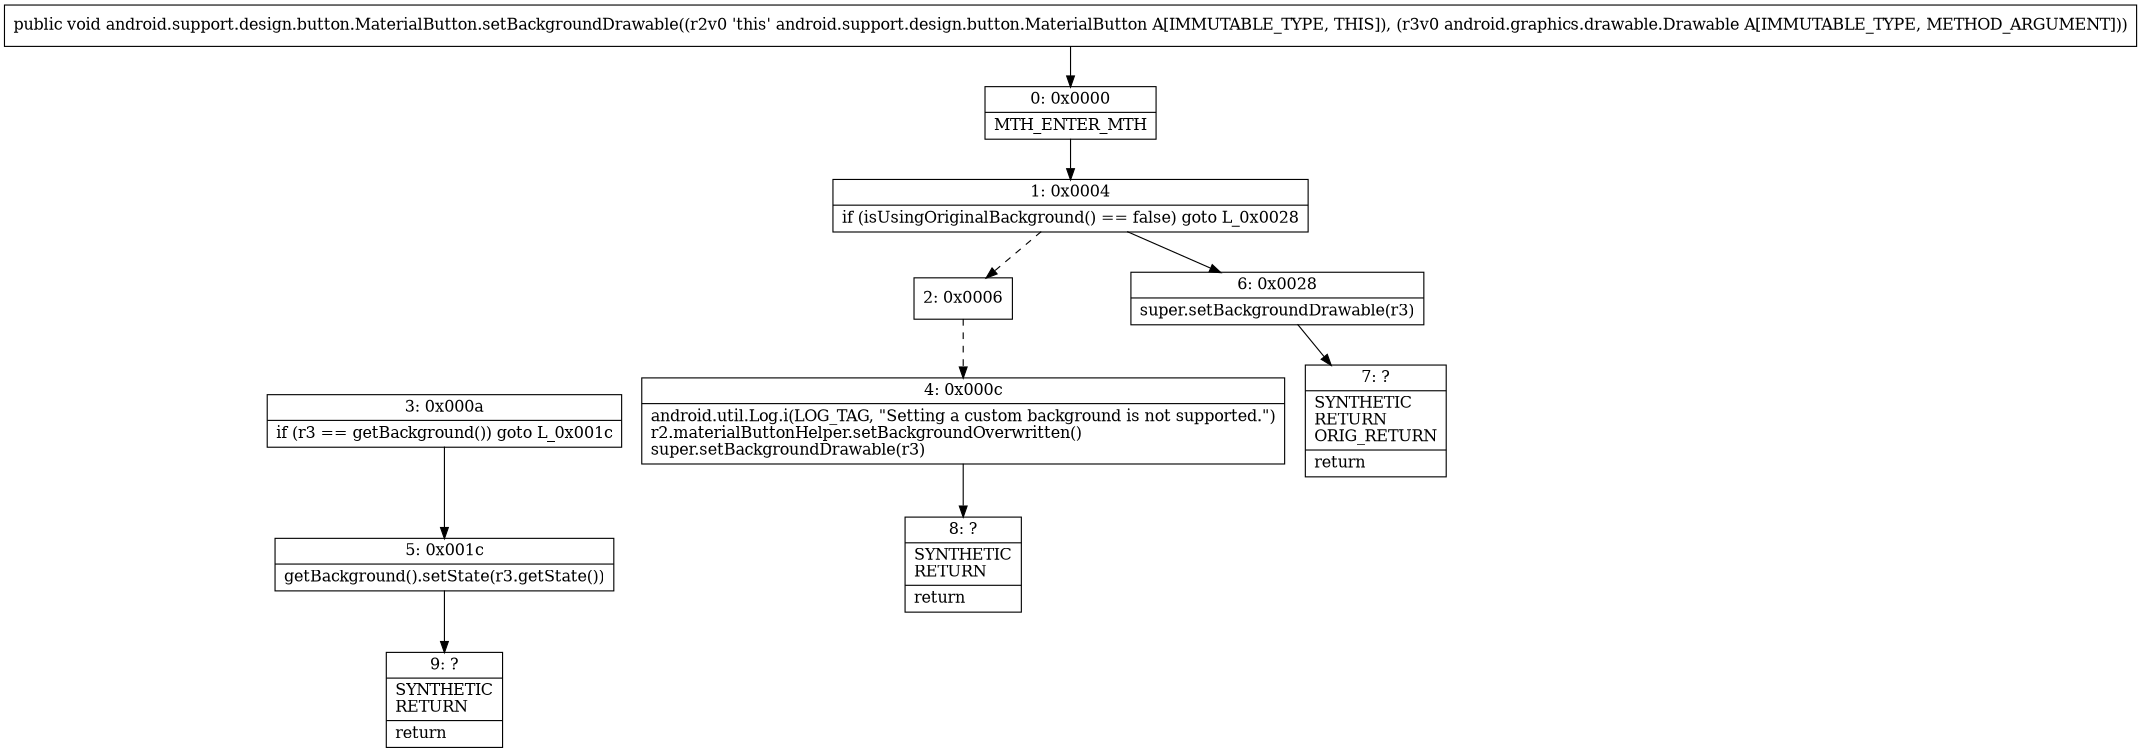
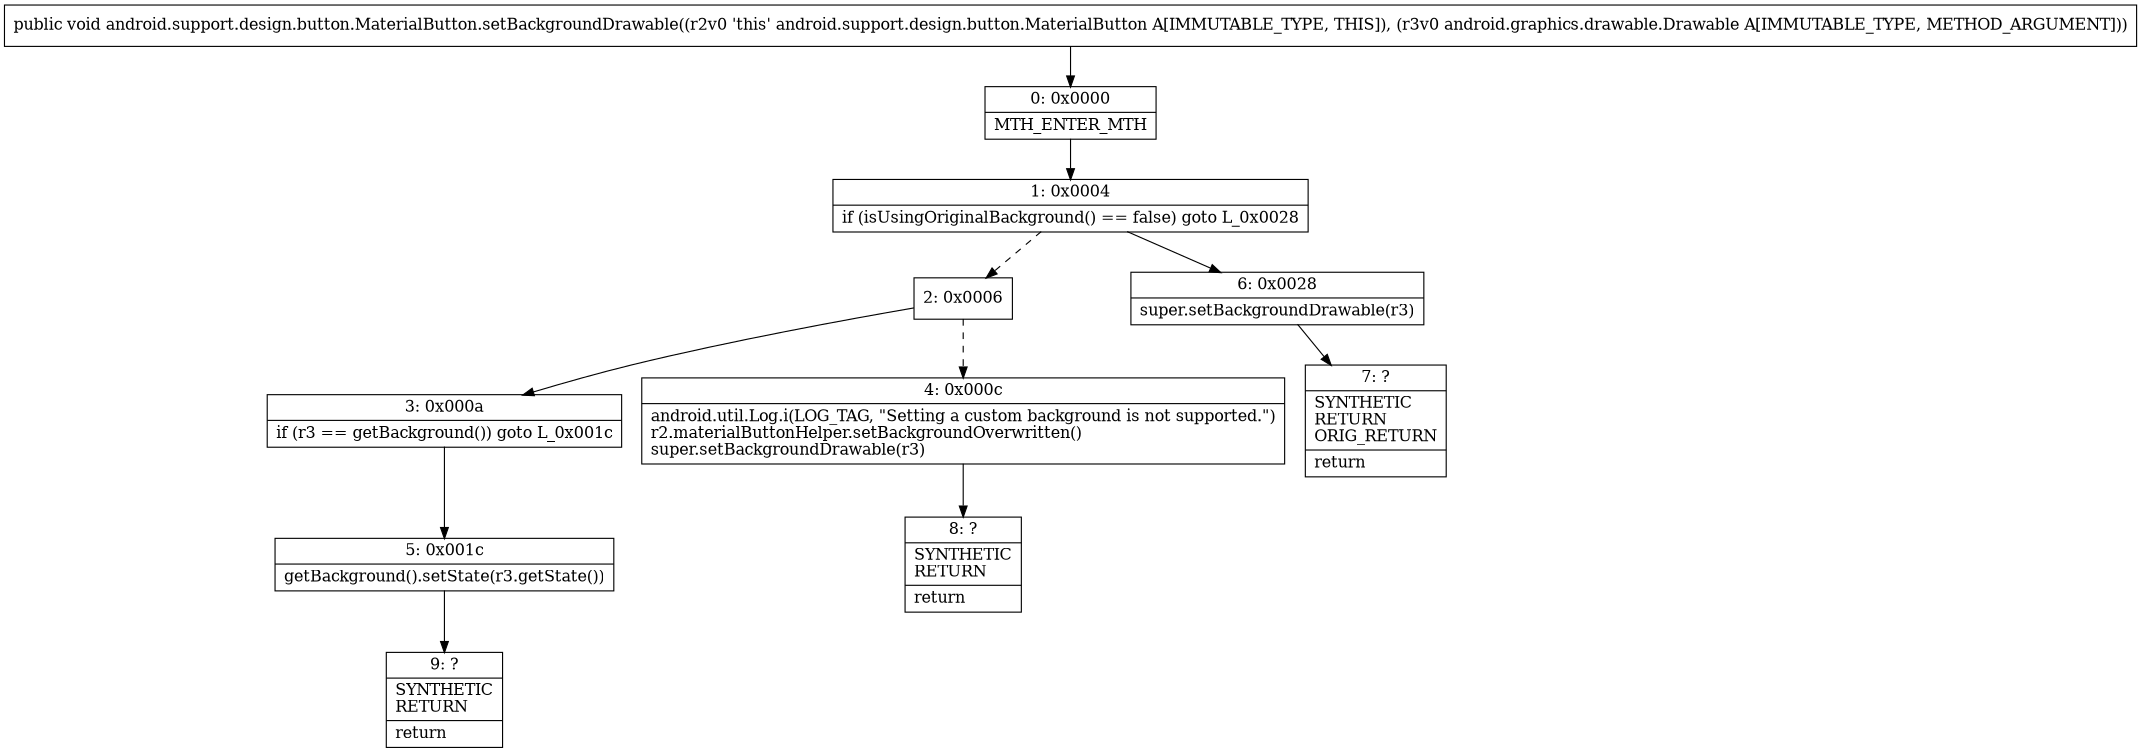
edge "2: 0x0006" -> "3: 0x000a": added
